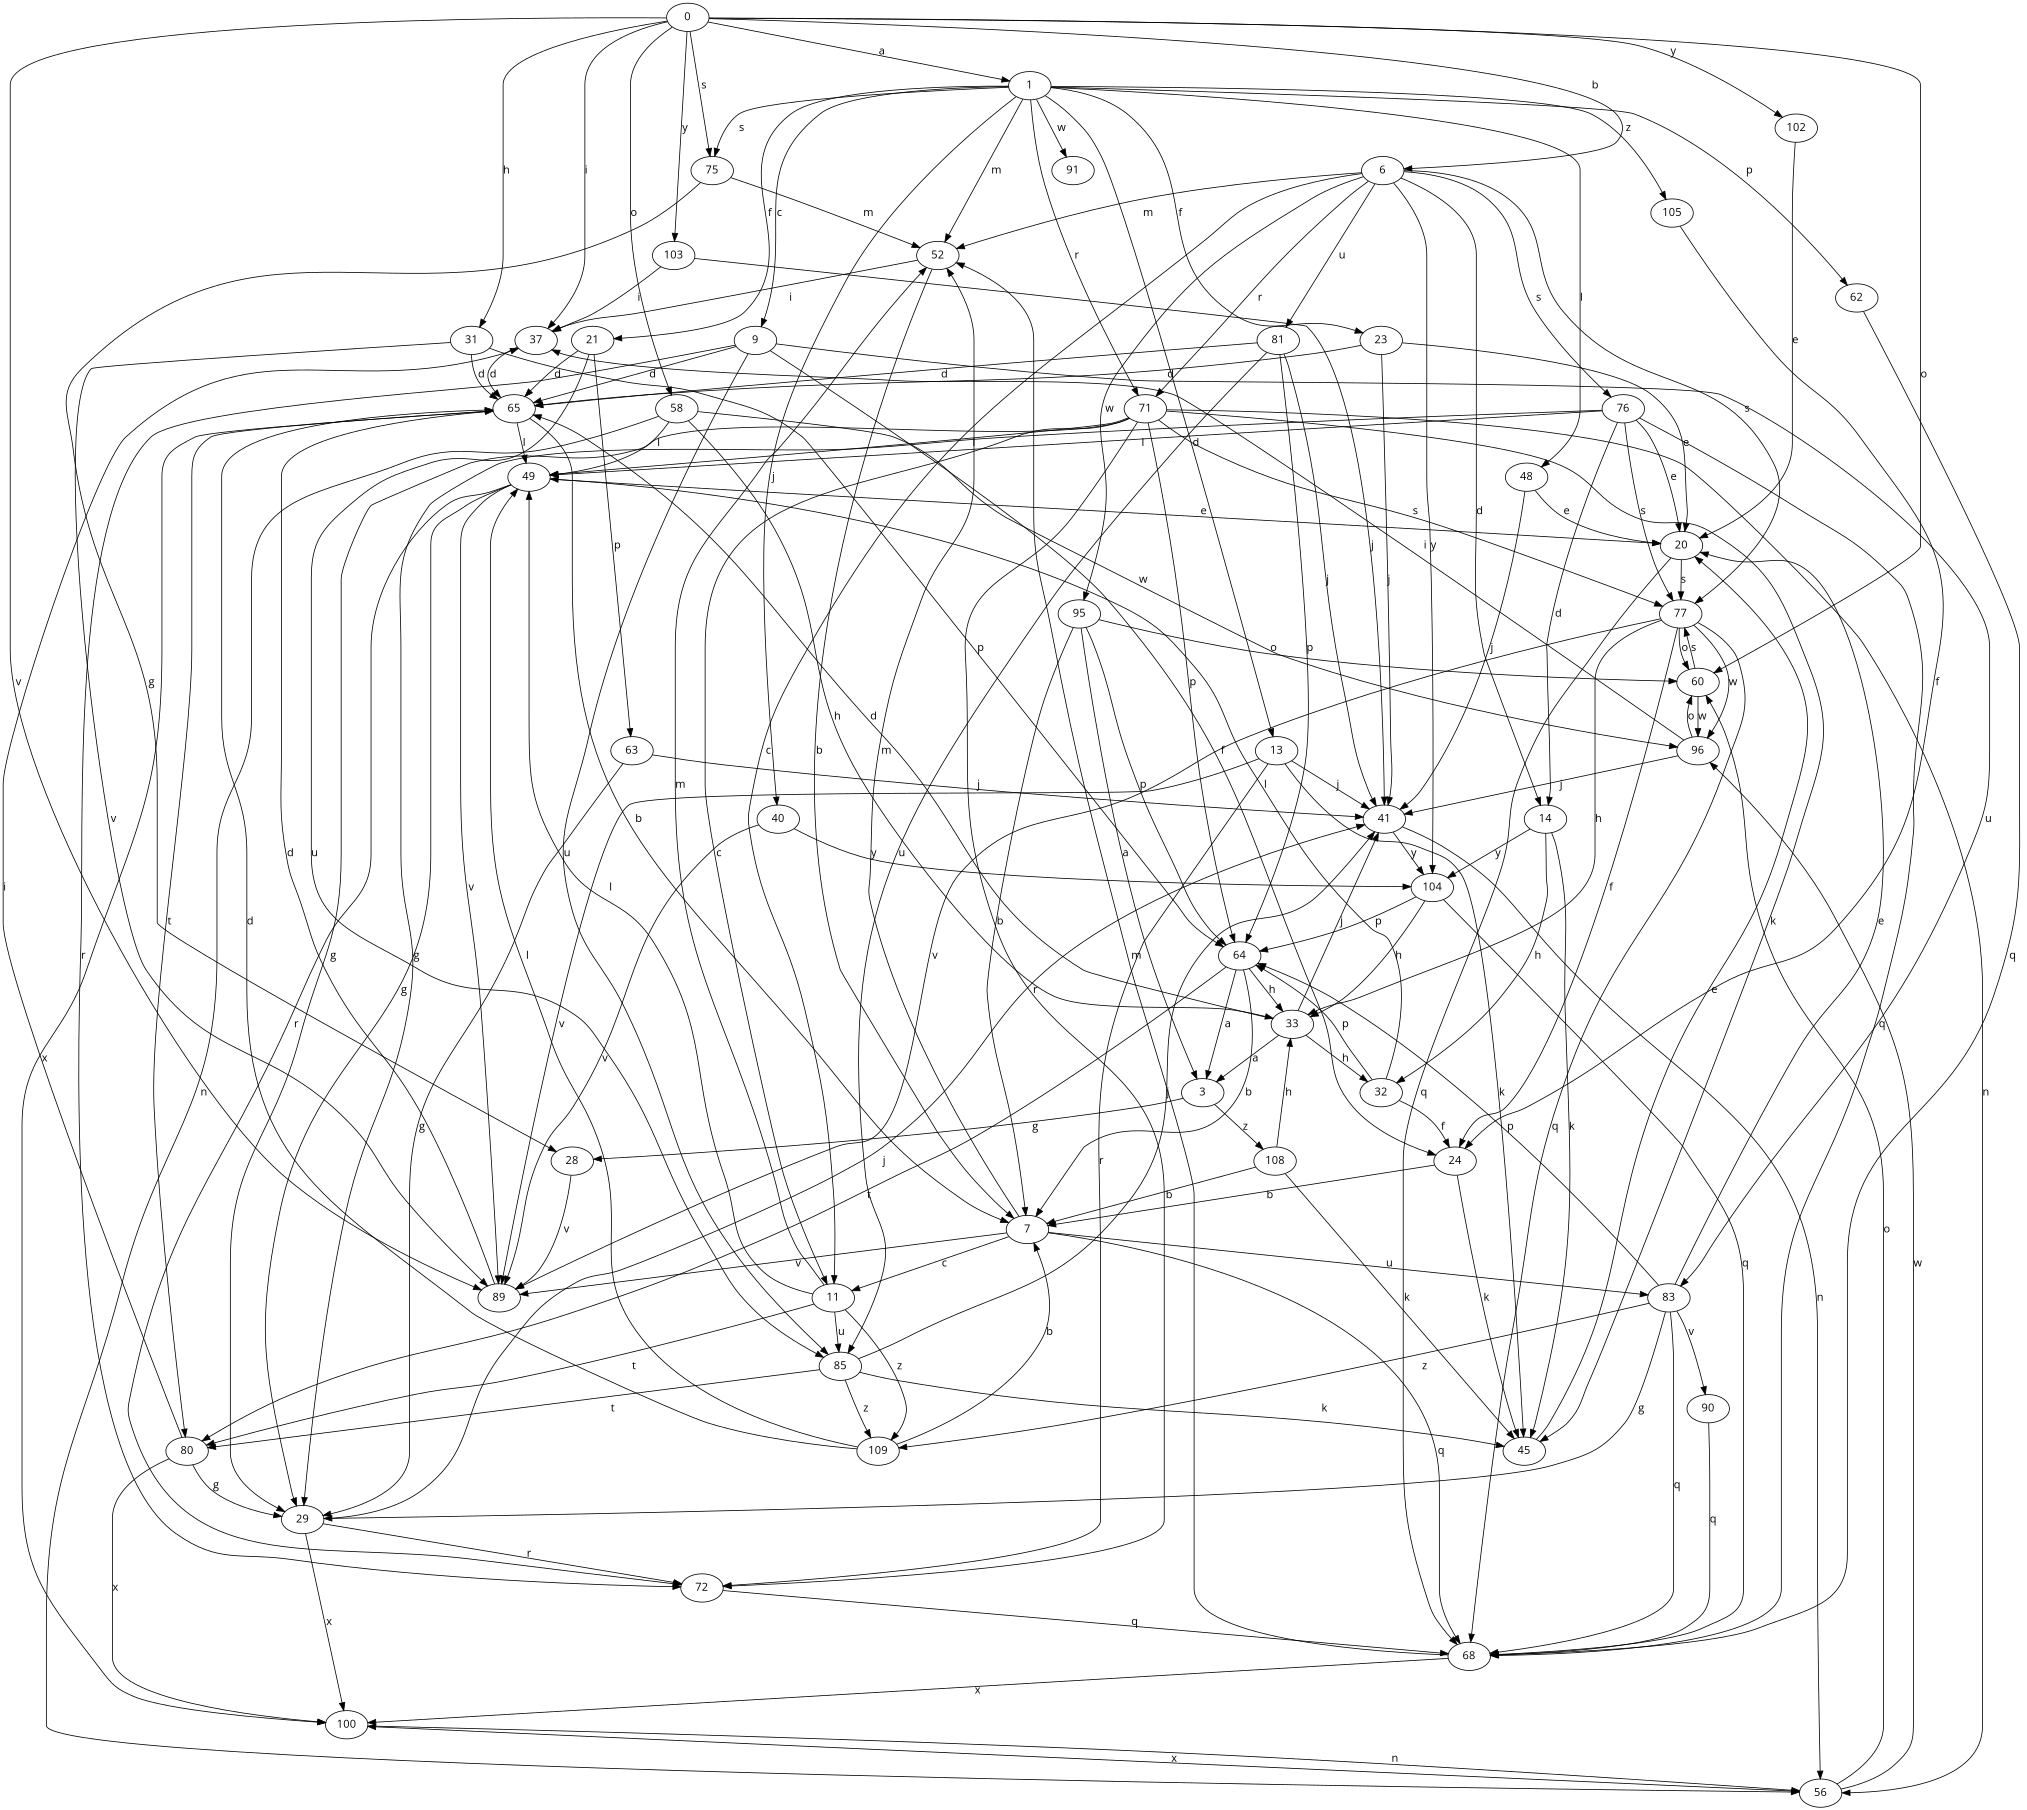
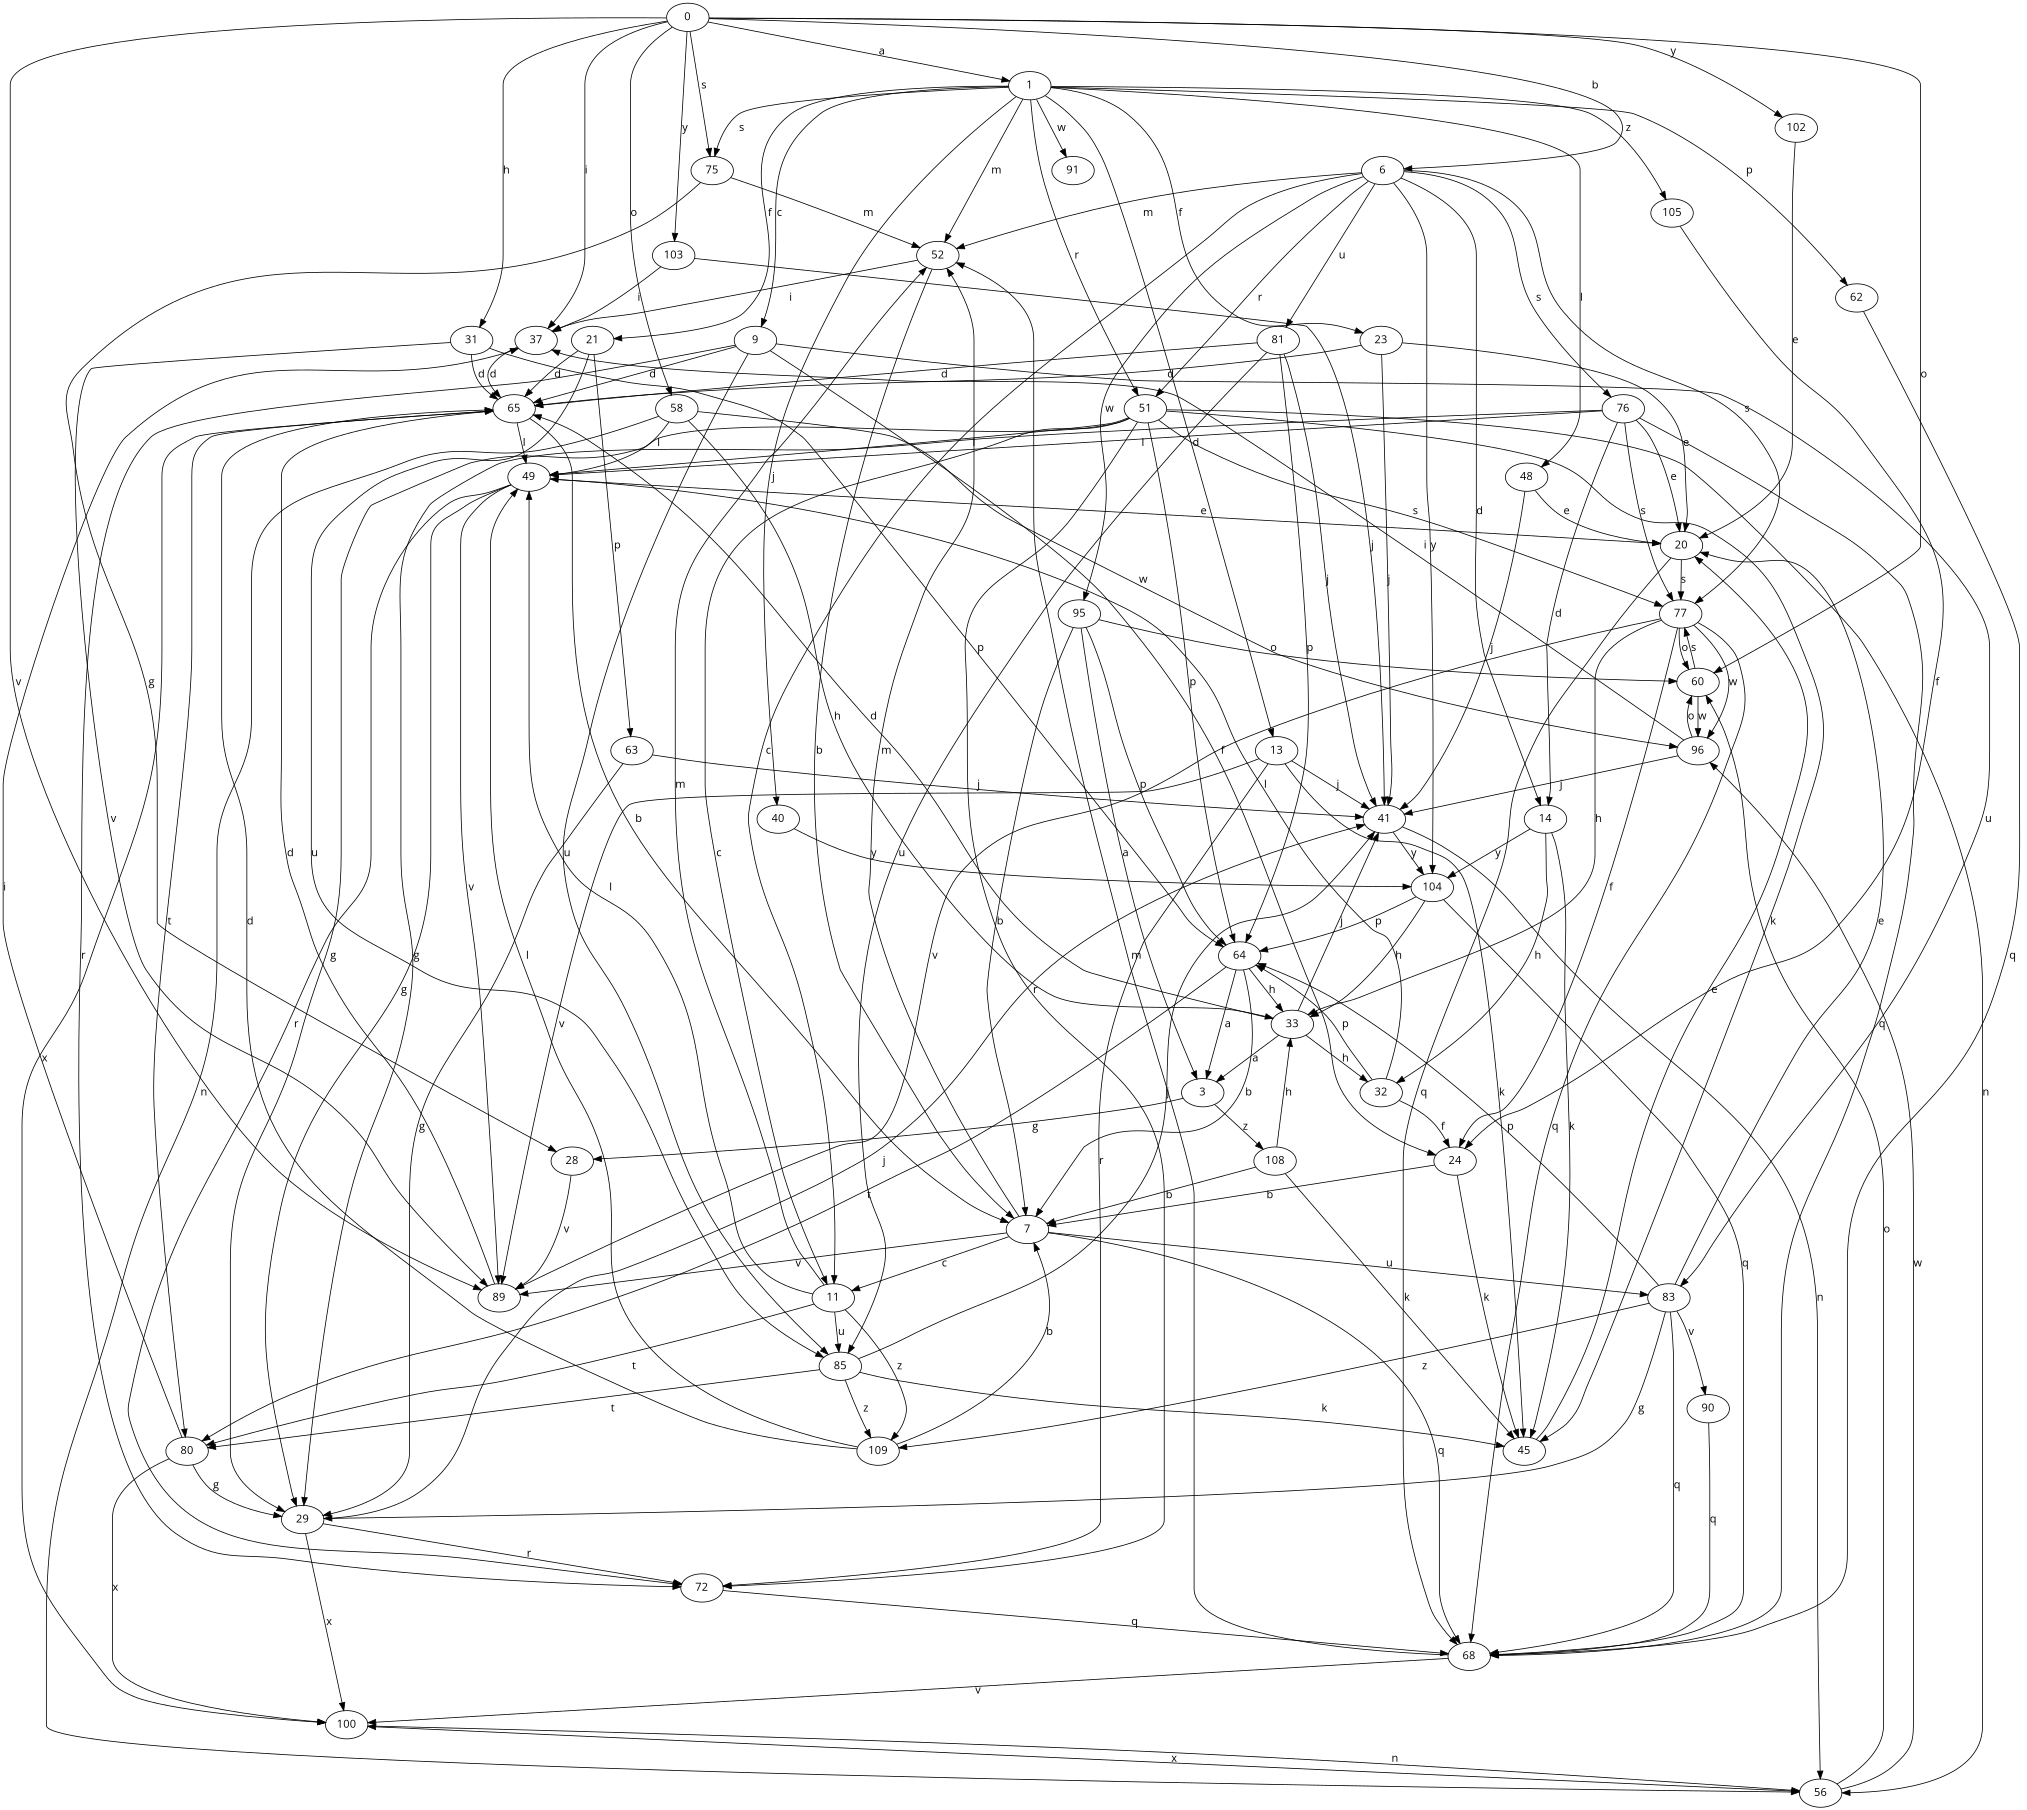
node "71": label "71" -> "51"
edge "40" -> "89": removed, label "v"
edge "68" -> "100": label "x" -> "v"
